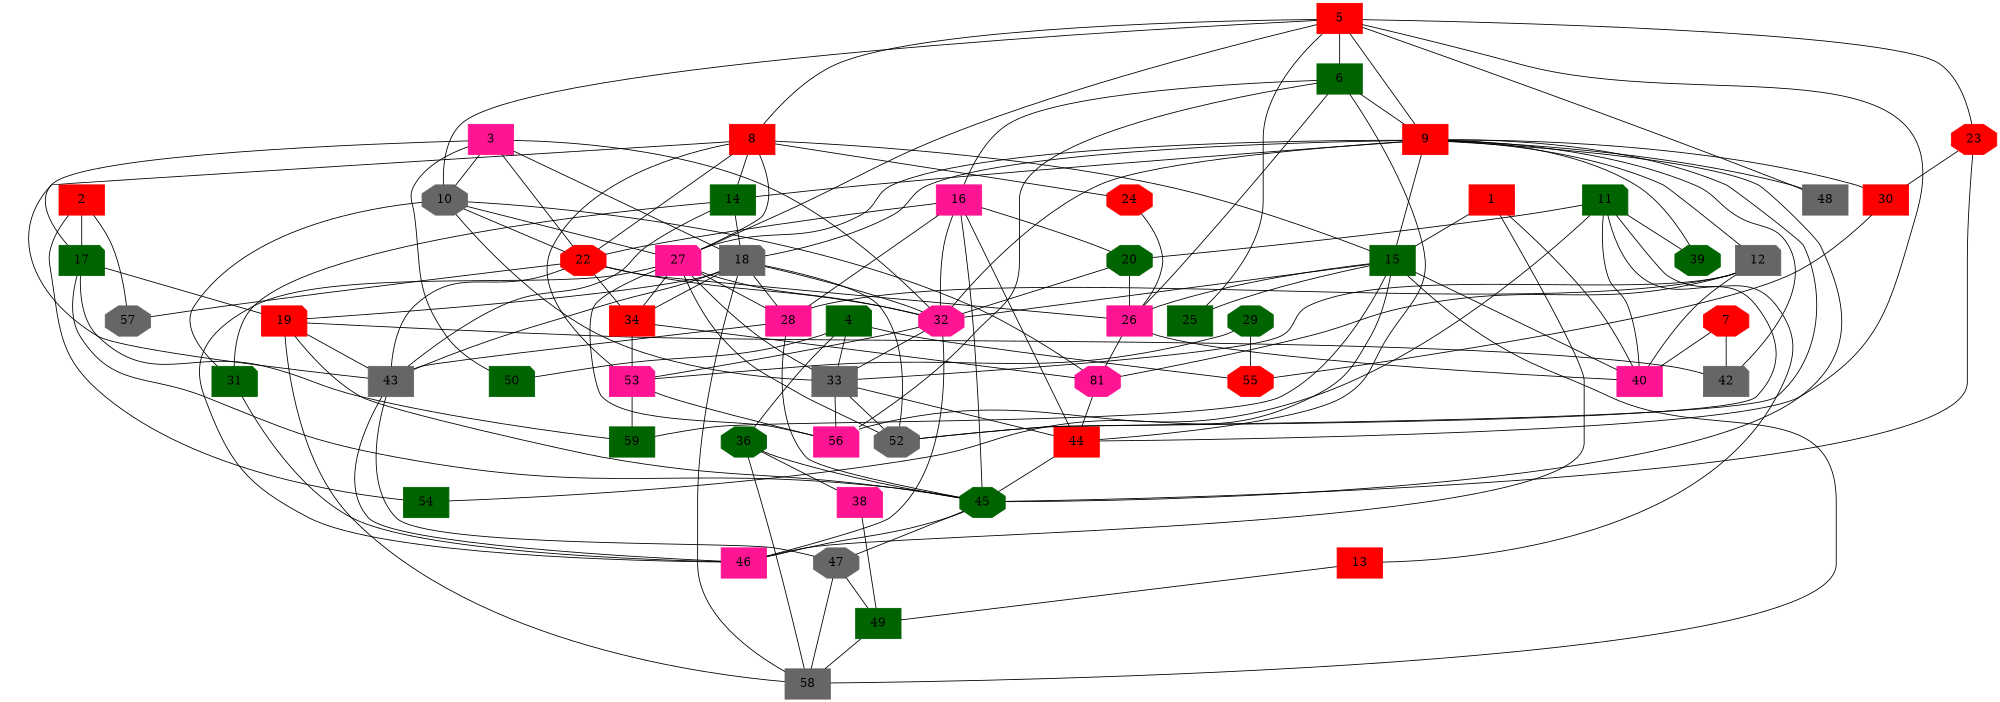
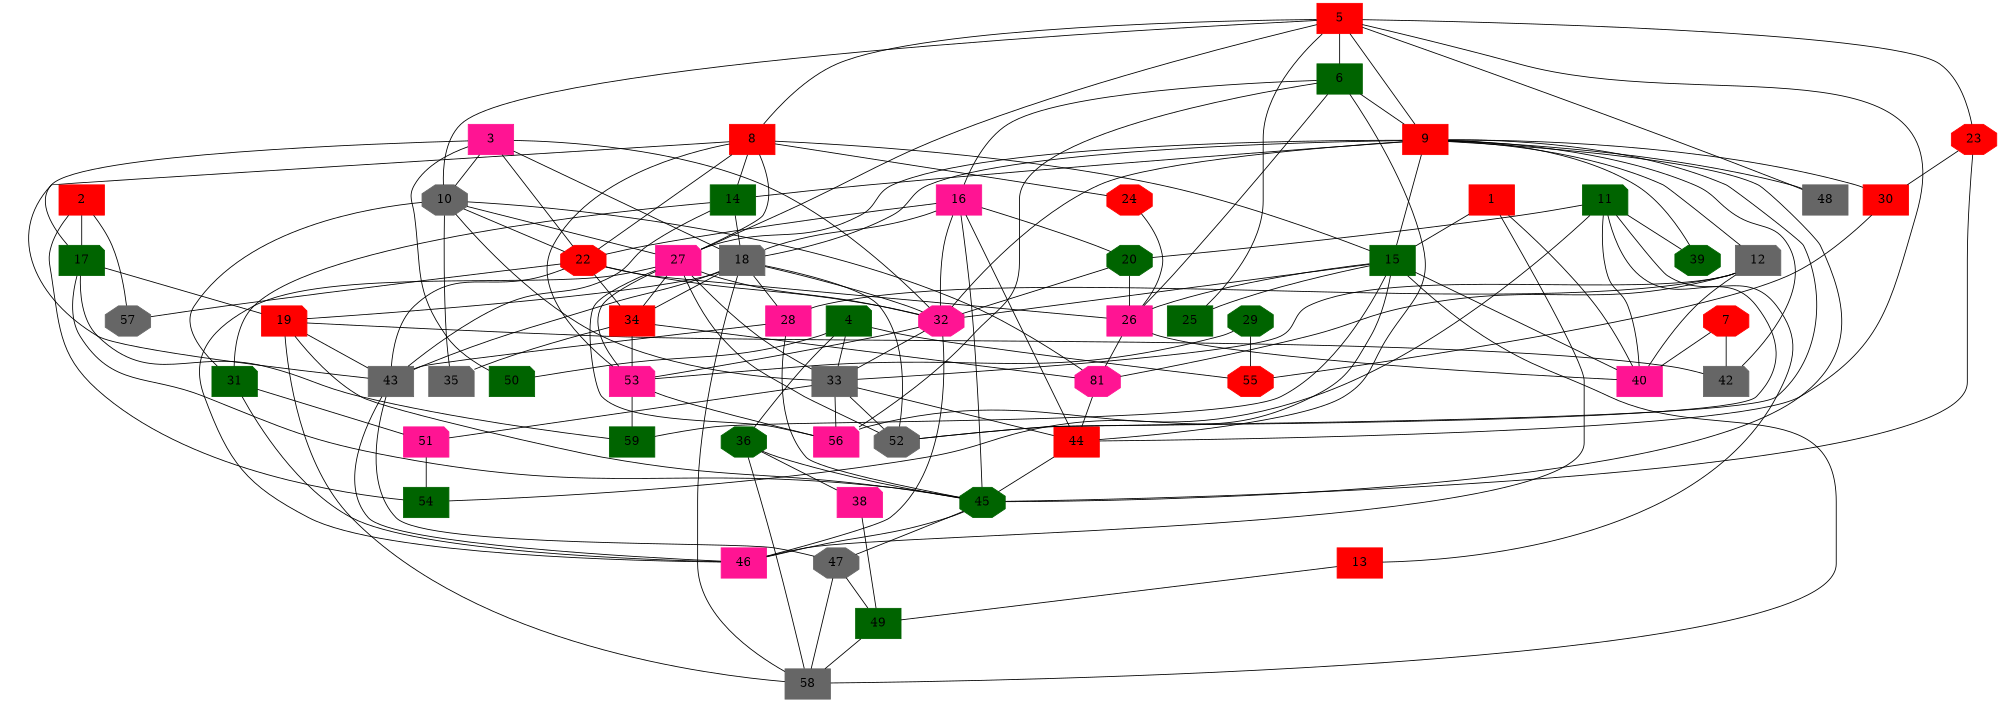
edge "16" -- "28": now "16" -- "18"
edge "27" -- "28": now "27" -- "53"
node "35": added
node "51": added
